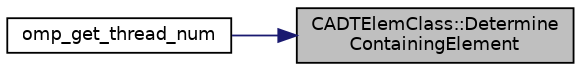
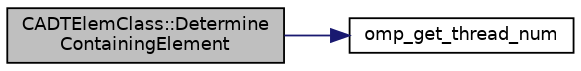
edge "omp_get_thread_num" -> "CADTElemClass::Determine ContainingElement": reversed
